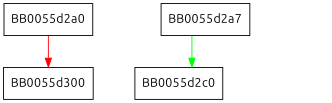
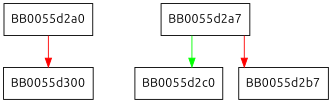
node "BB0055d2b7": added
